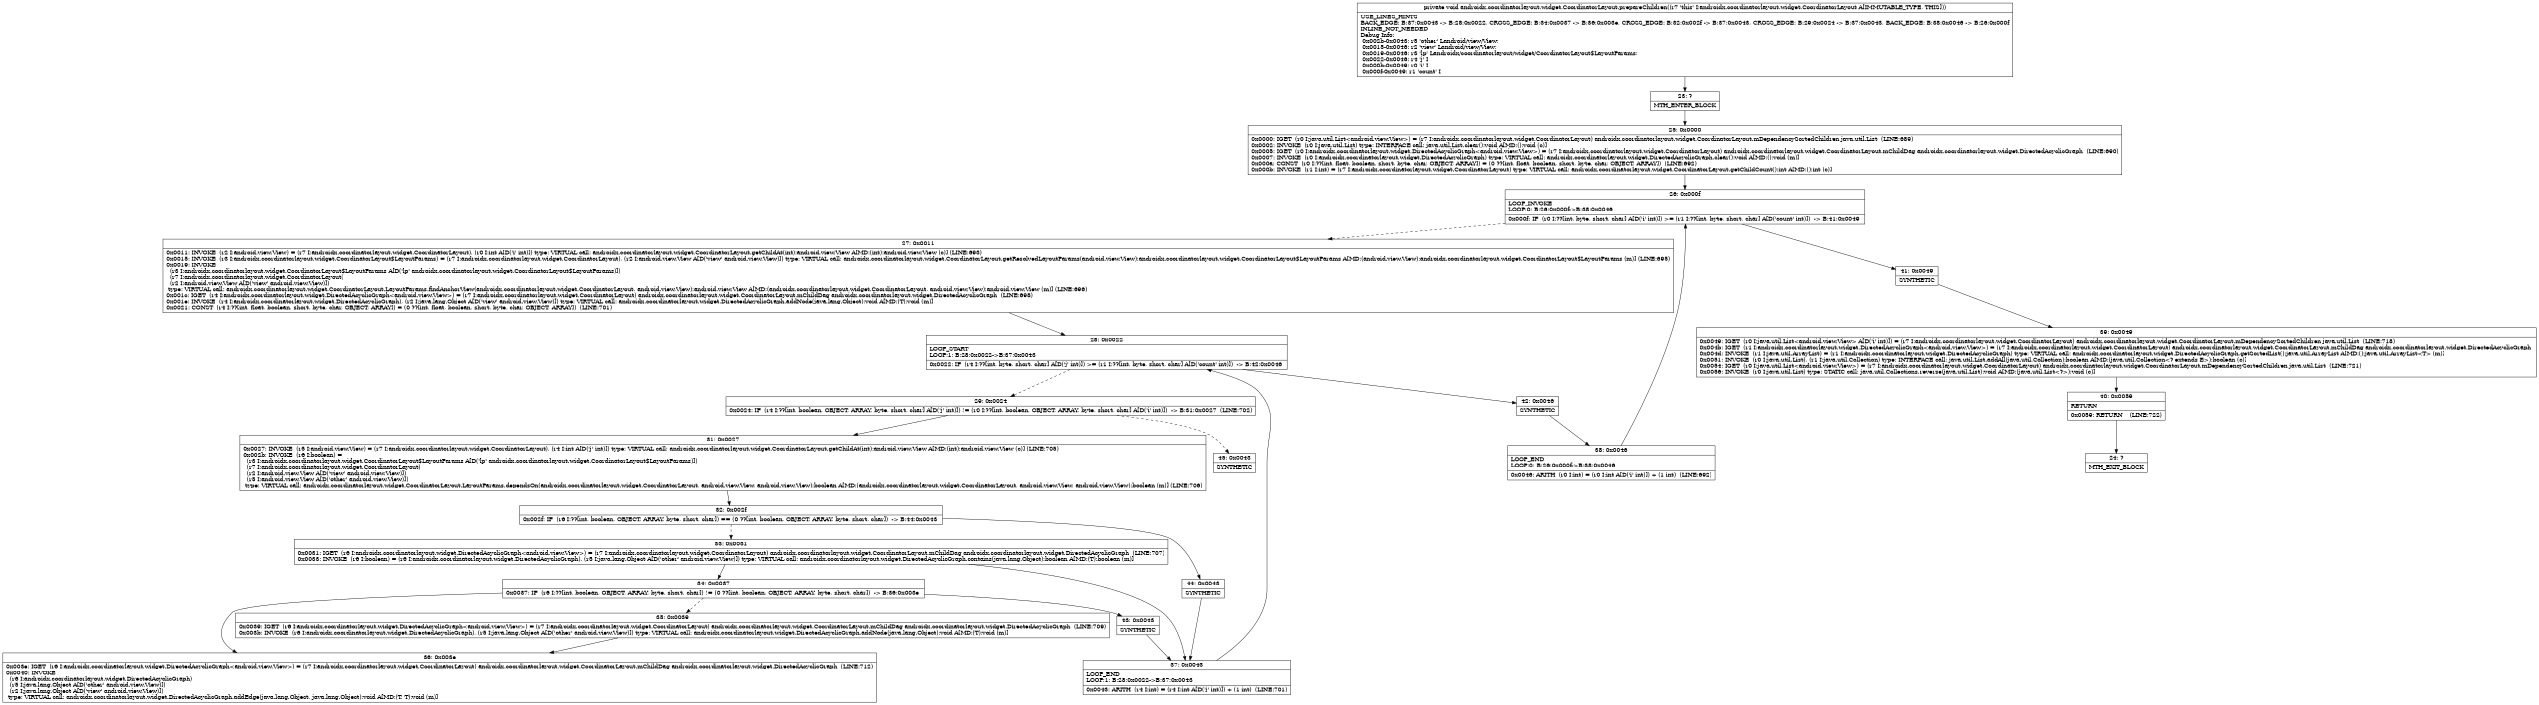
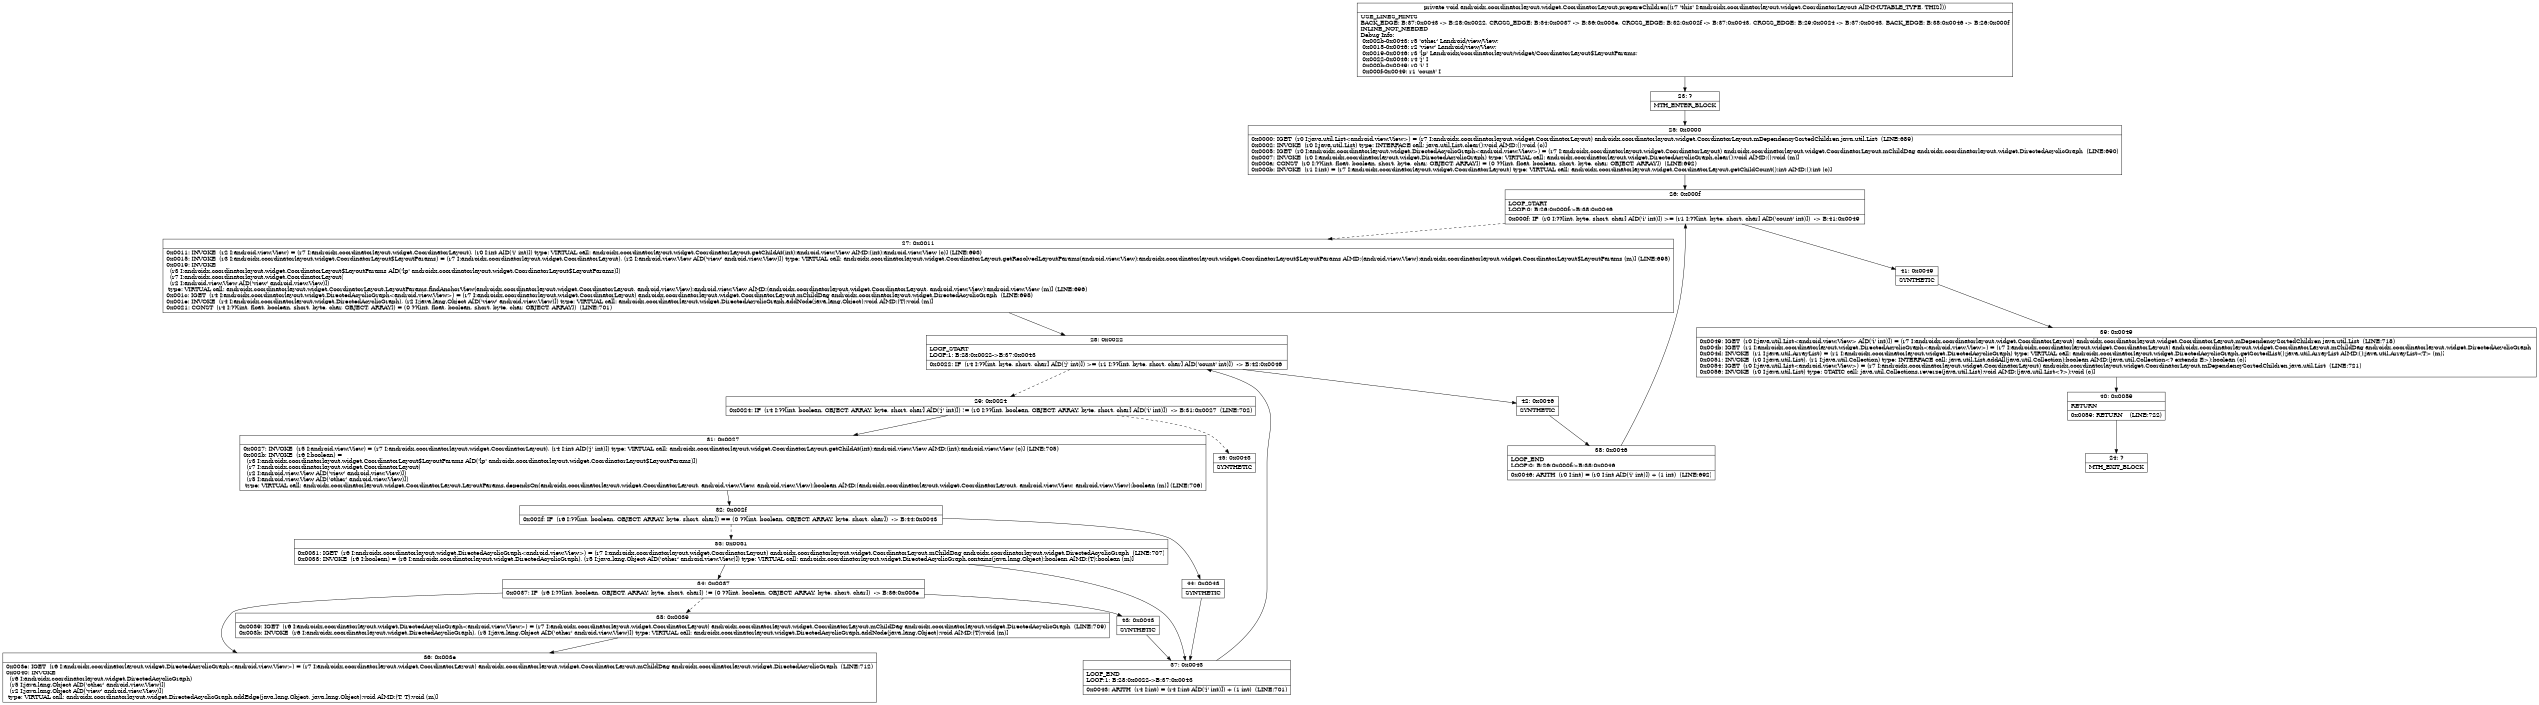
node "26: 0x000f": text "LOOP_INVOKE" -> "LOOP_START"
